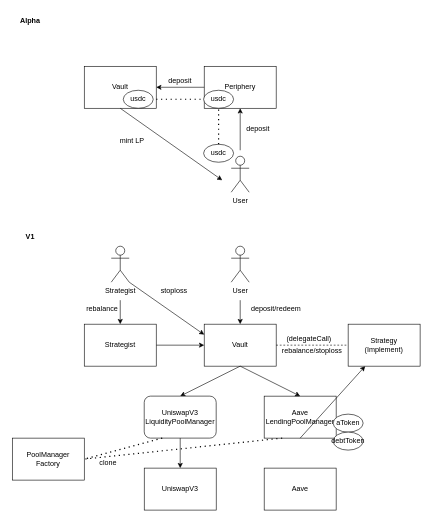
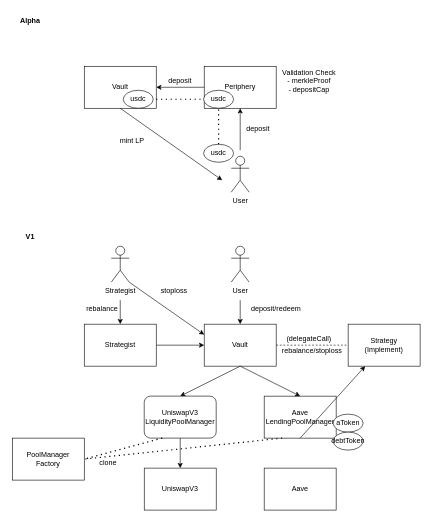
node "Validation Check - merkleProof - depositCap": added
